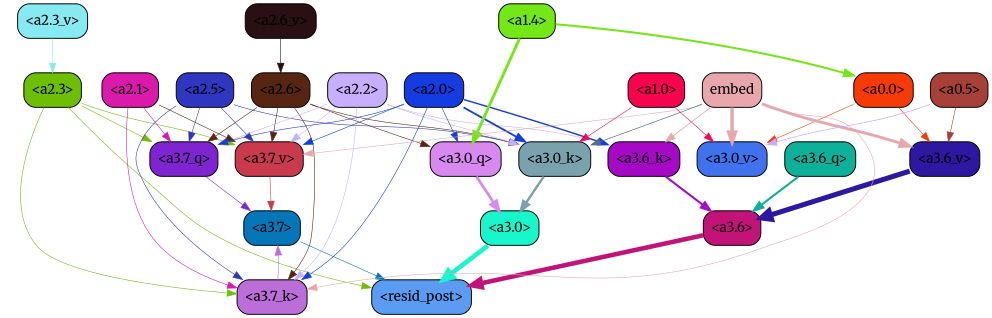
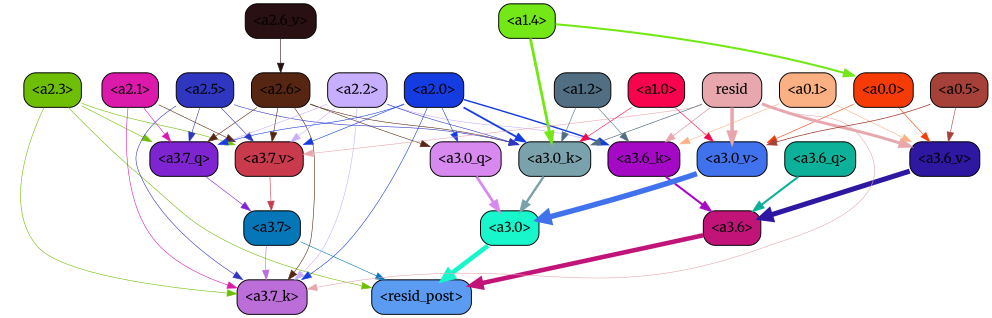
node "<a2.3_v>": removed
edge "<a1.4>" -> "<a3.0_q>": now "<a1.4>" -> "<a3.0_k>"
node "<a1.2>": added
node "embed": label "embed" -> "resid"
node "<a0.1>": added
edge "<a2.2>" -> "<a3.0_k>": color #c8aefe -> #2f36c0
edge "<a0.5>" -> "<a3.0_v>": color #c8aefe -> #a54138
edge "<a3.0_v>" -> "<a3.0>": added
edge "<a3.7_k>" -> "<a3.7>": reversed
